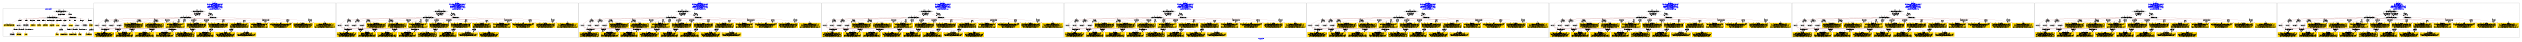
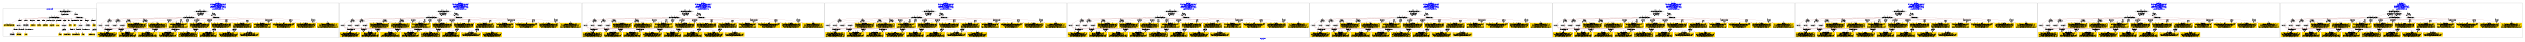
node "Concept": label "Concept" -> "Title"
node "Ref": added
node "Classification": label "Classification" -> "WebResource"
